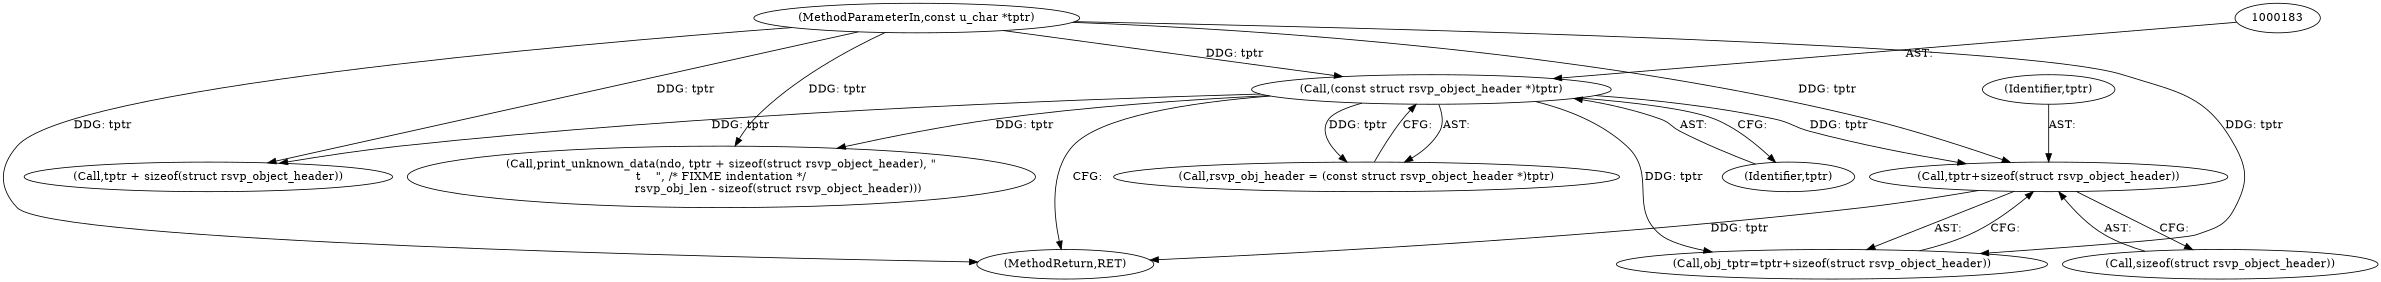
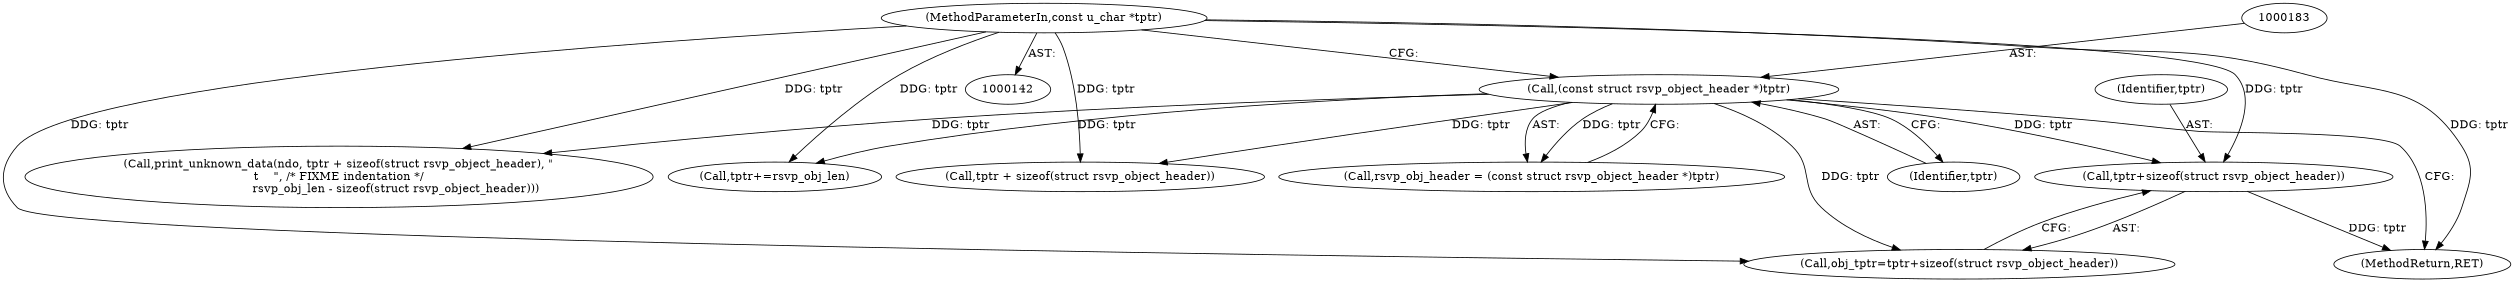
edge "(MethodParameterIn,const u_char *tptr)" -> "(Call,(const struct rsvp_object_header *)tptr)": label "DDG: tptr" -> "CFG: "
node "1000142": added
node "(Call,tptr+=rsvp_obj_len)": added
node "(Call,sizeof(struct rsvp_object_header))": removed
